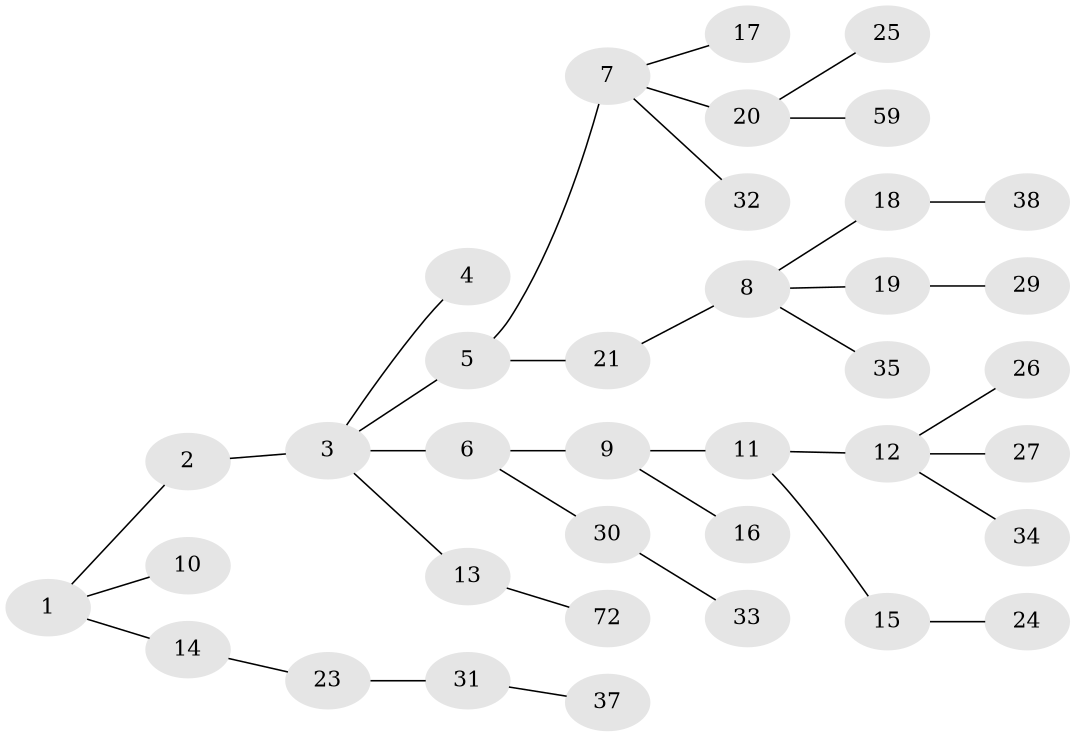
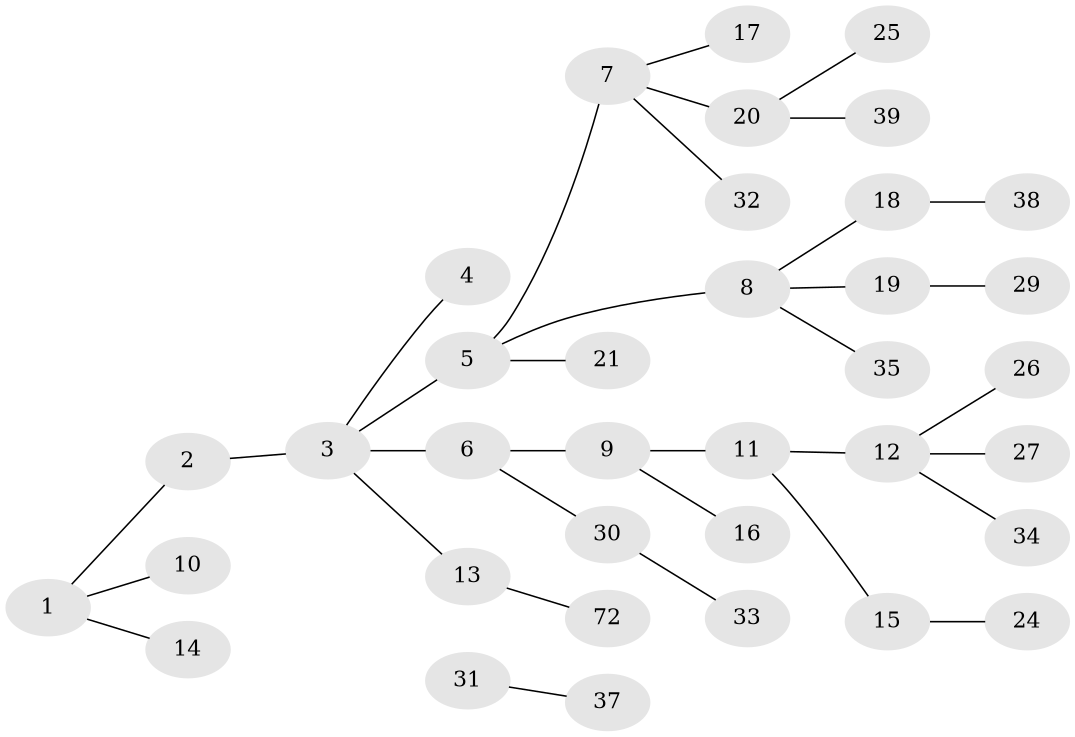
node "59": label "59" -> "39"
edge "8" -- "21": now "8" -- "5"
node "23": removed
